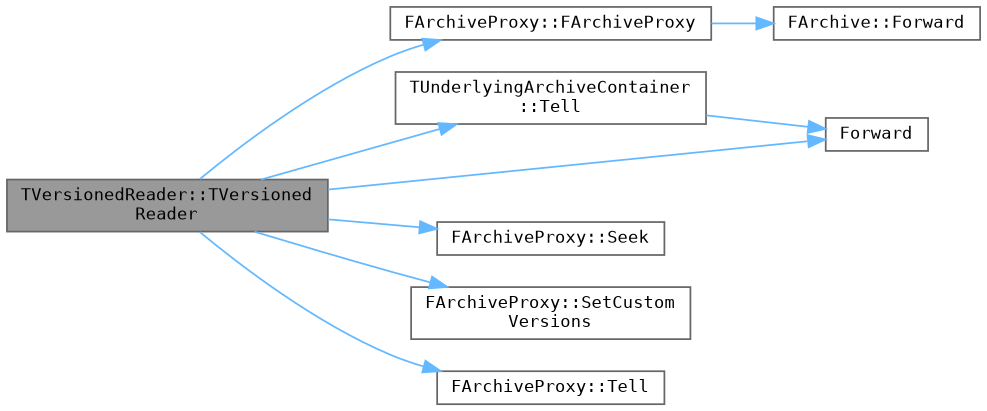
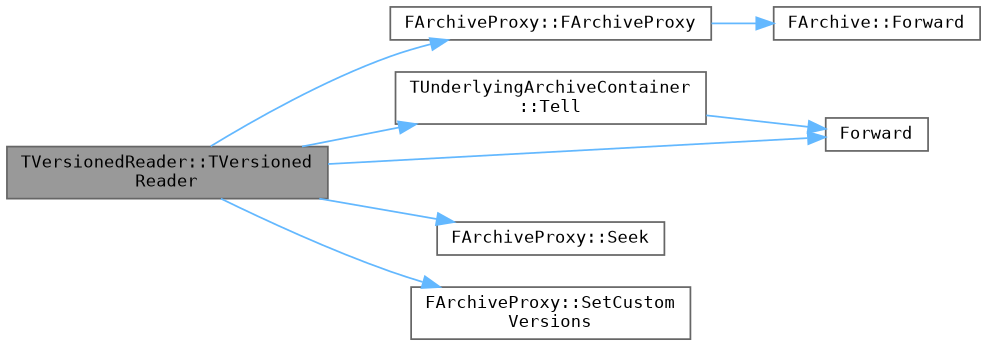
node "FArchiveProxy::Tell": removed
